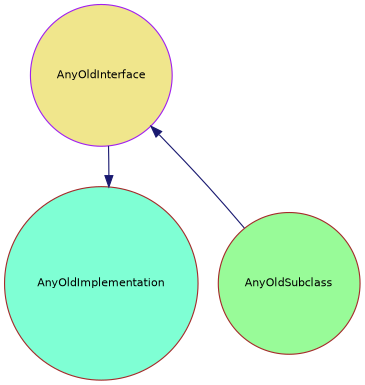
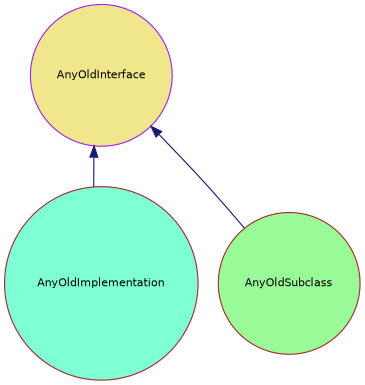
edge "AnyOldInterface" -> "AnyOldImplementation": reversed
